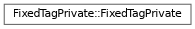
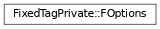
node "FixedTagPrivate::FixedTagPrivate": label "FixedTagPrivate::FixedTagPrivate" -> "FixedTagPrivate::FOptions"
